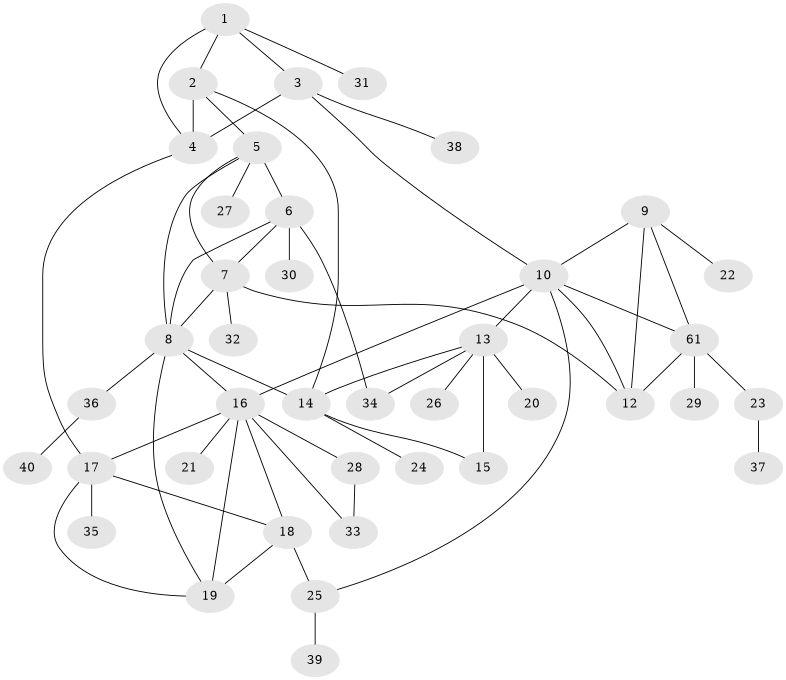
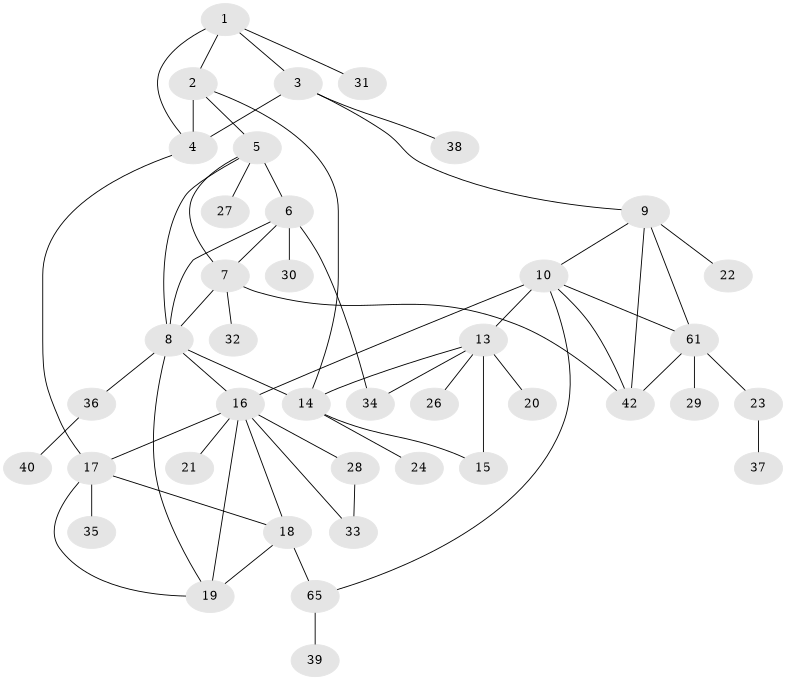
edge "3" -- "10": now "3" -- "9"
node "12": label "12" -> "42"
node "25": label "25" -> "65"
